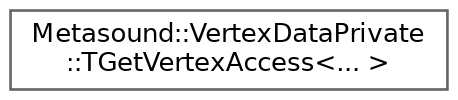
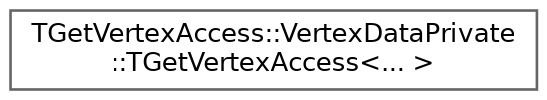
node "Metasound::VertexDataPrivate ::TGetVertexAccess<... >": label "Metasound::VertexDataPrivate ::TGetVertexAccess<... >" -> "TGetVertexAccess::VertexDataPrivate ::TGetVertexAccess<... >"
